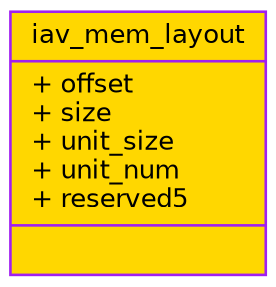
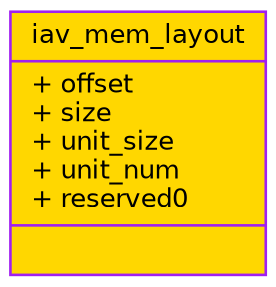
node "iav_mem_layout": text "+ reserved5" -> "+ reserved0"
